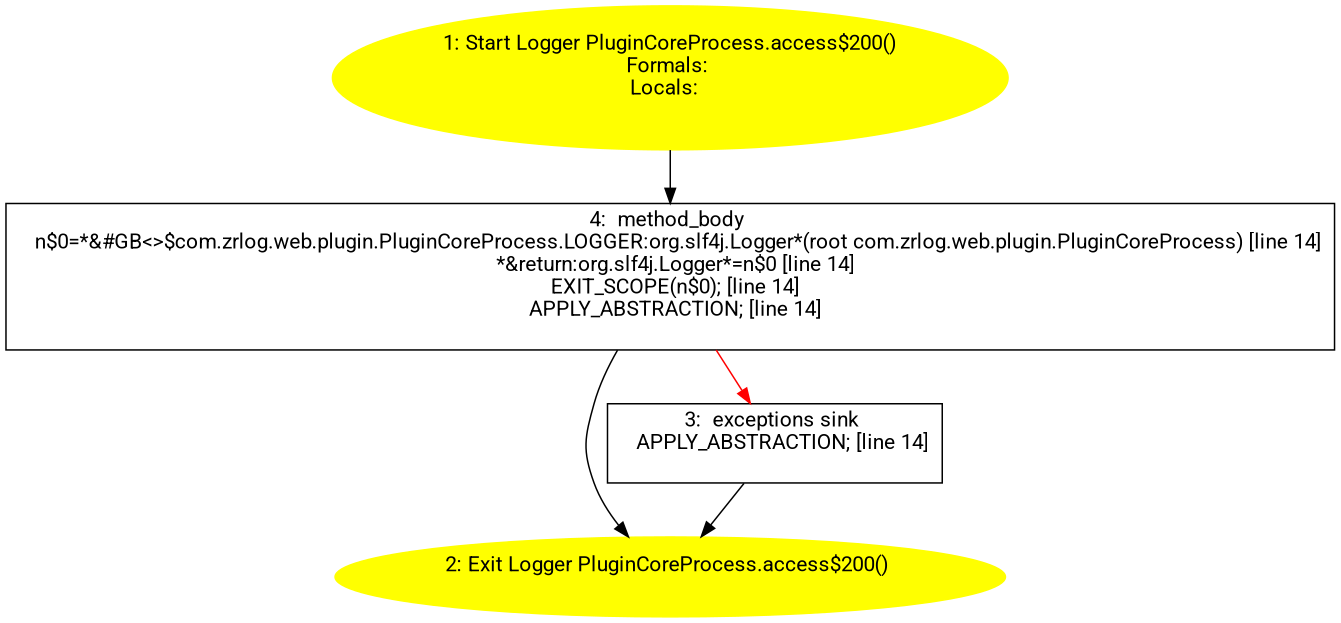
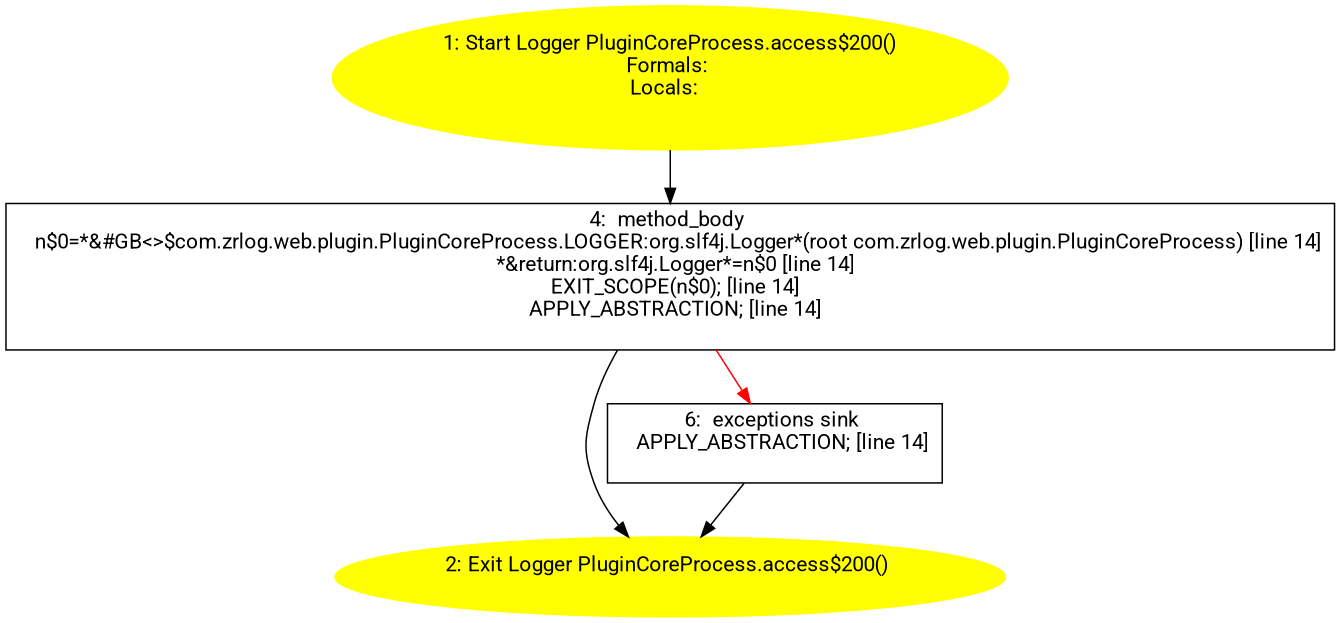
node "3:  exceptions sink APPLY_ABSTRACTION; [line 14]": label "3:  exceptions sink APPLY_ABSTRACTION; [line 14]" -> "6:  exceptions sink APPLY_ABSTRACTION; [line 14]"
